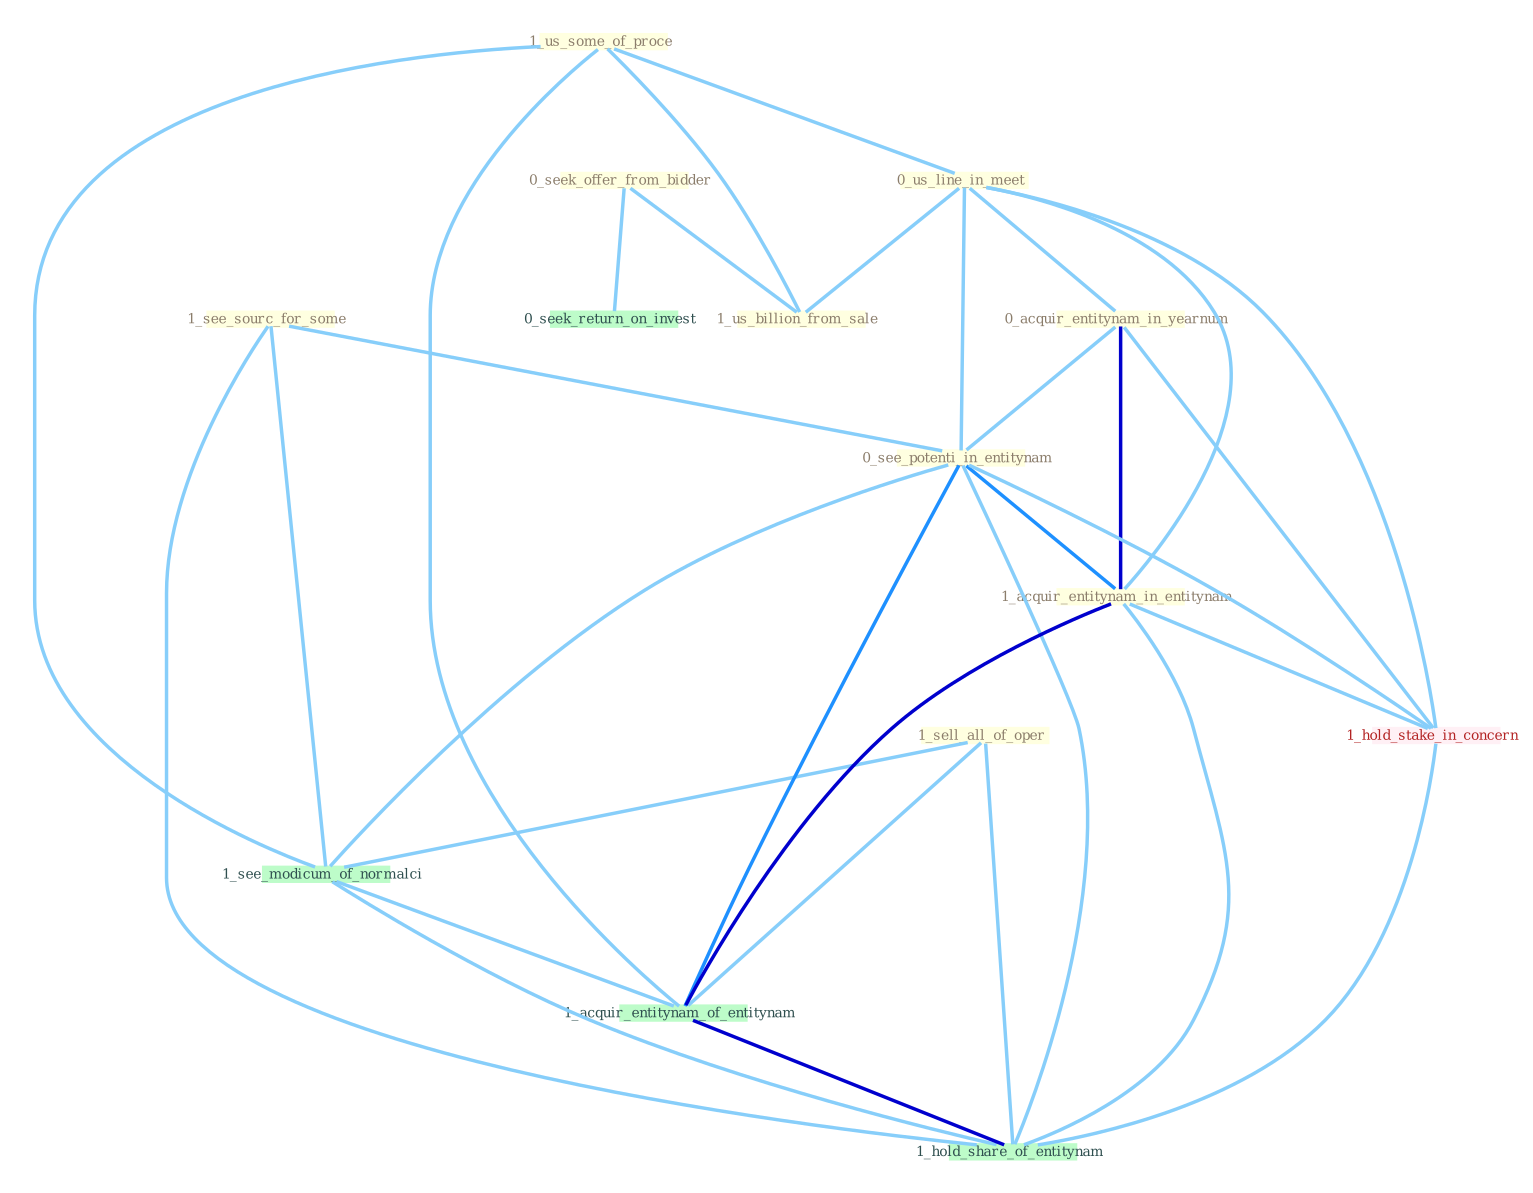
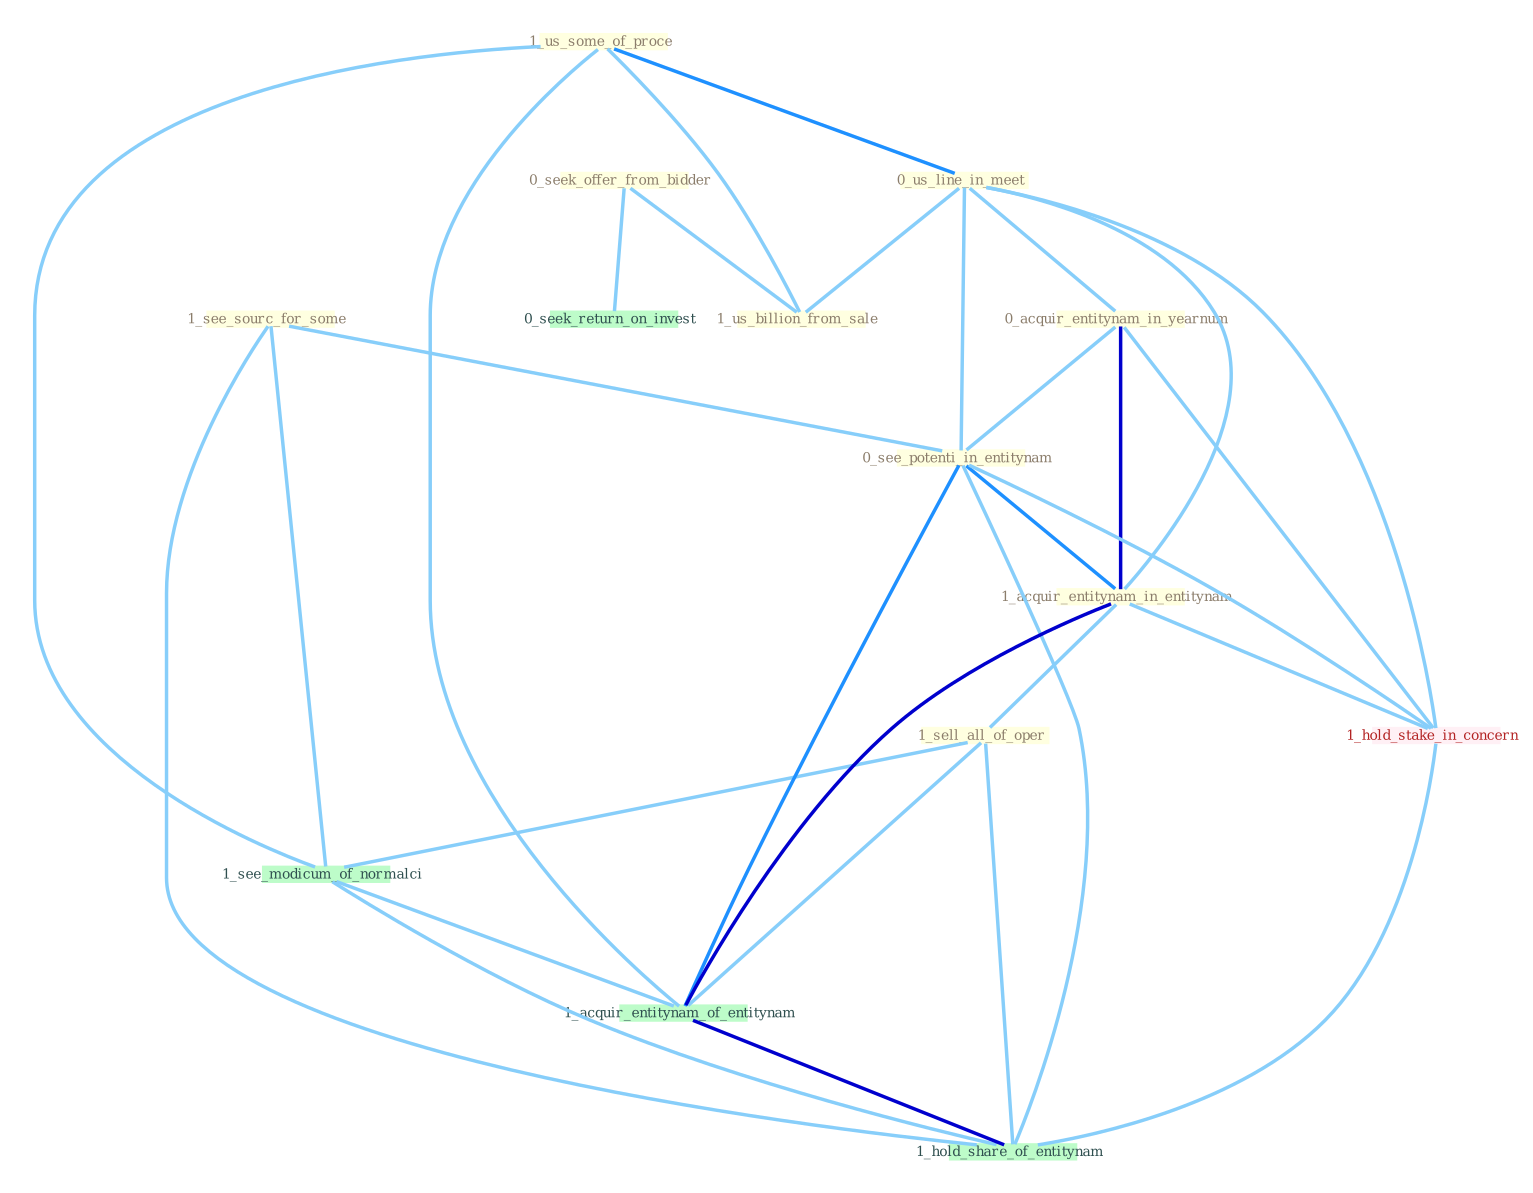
edge "1_us_some_of_proce" -- "0_us_line_in_meet": color #87cefa -> #1e90ff
edge "0_see_potenti_in_entitynam" -- "1_see_modicum_of_normalci": removed
edge "1_acquir_entitynam_in_entitynam" -- "1_hold_share_of_entitynam": now "1_acquir_entitynam_in_entitynam" -- "1_sell_all_of_oper"
